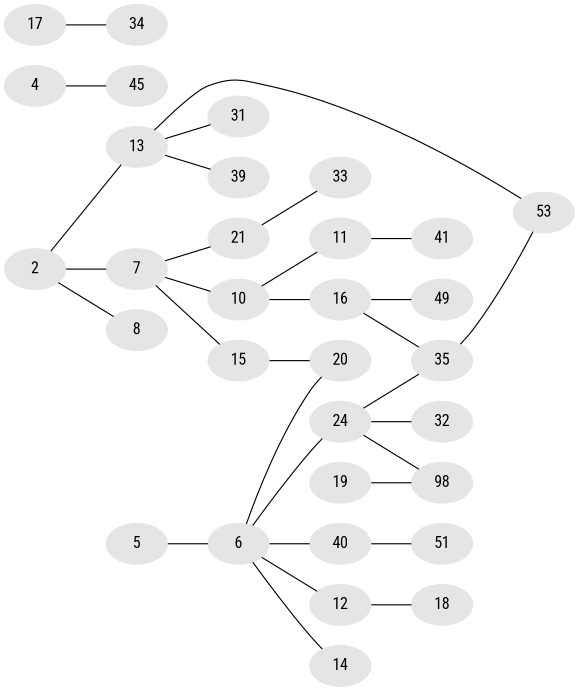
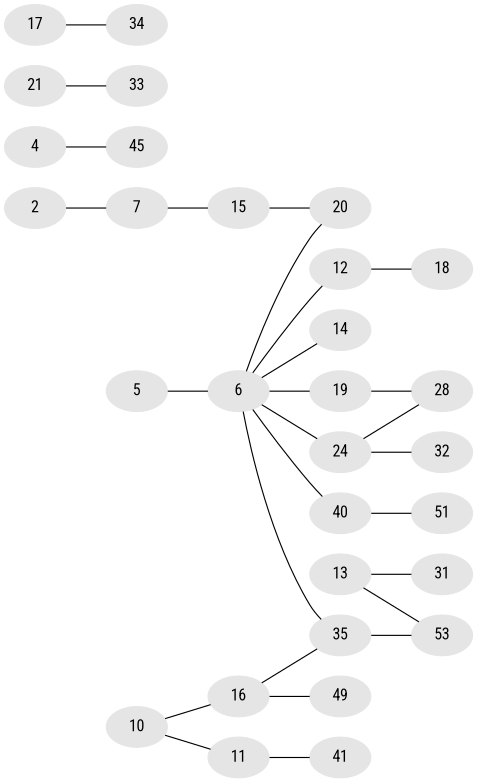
node "39": removed
edge "13" -- "2": removed
edge "21" -- "7": removed
edge "7" -- "10": removed
node "8": removed
edge "6" -- "19": added
edge "35" -- "24": now "35" -- "6"
node "98": label "98" -> "28"
